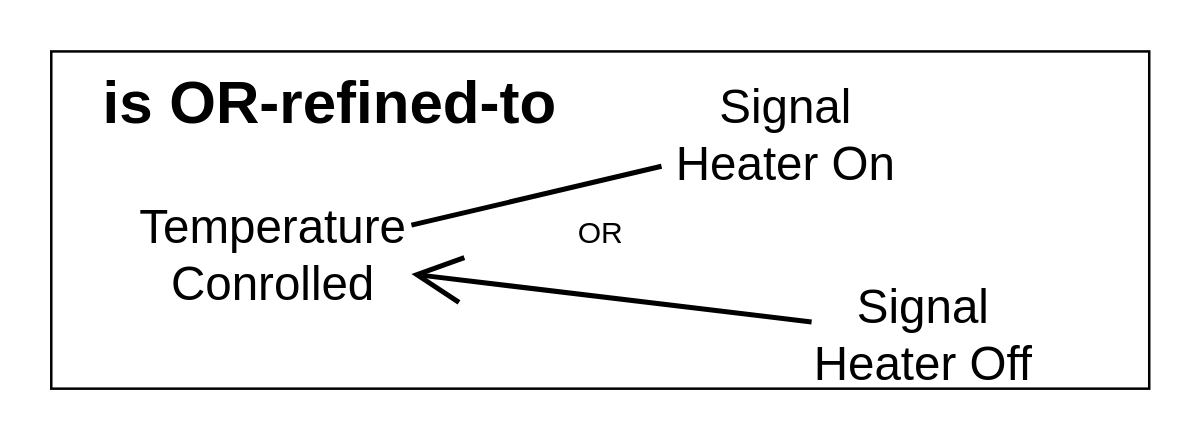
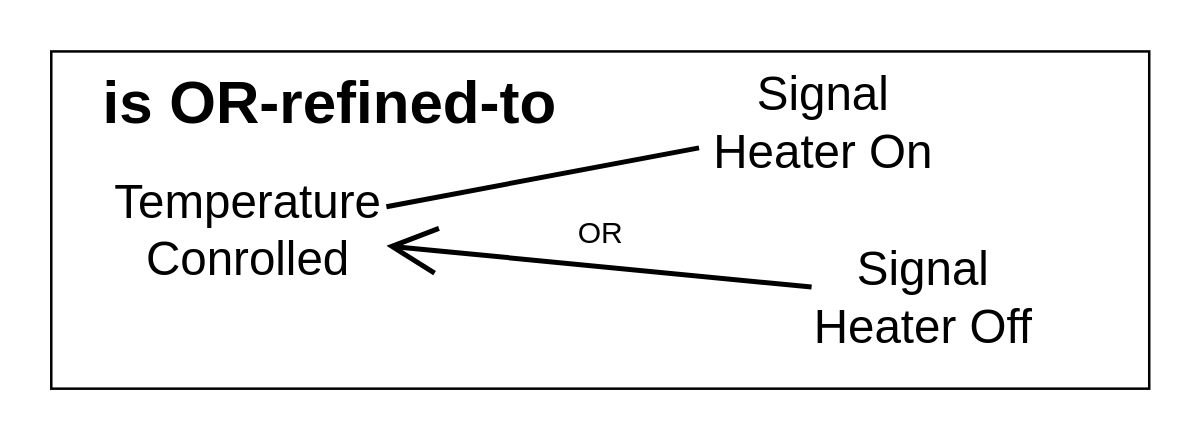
node "Signal Heater On": moved (786, 137) -> (824, 124)
node "Temperature Conrolled": moved (274, 257) -> (249, 232)
node "Signal Heater Off": moved (924, 335) -> (924, 298)
